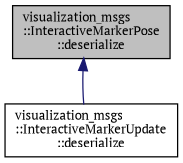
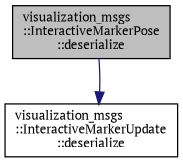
edge "visualization_msgs ::InteractiveMarkerUpdate ::deserialize" -> "visualization_msgs ::InteractiveMarkerPose ::deserialize": reversed
